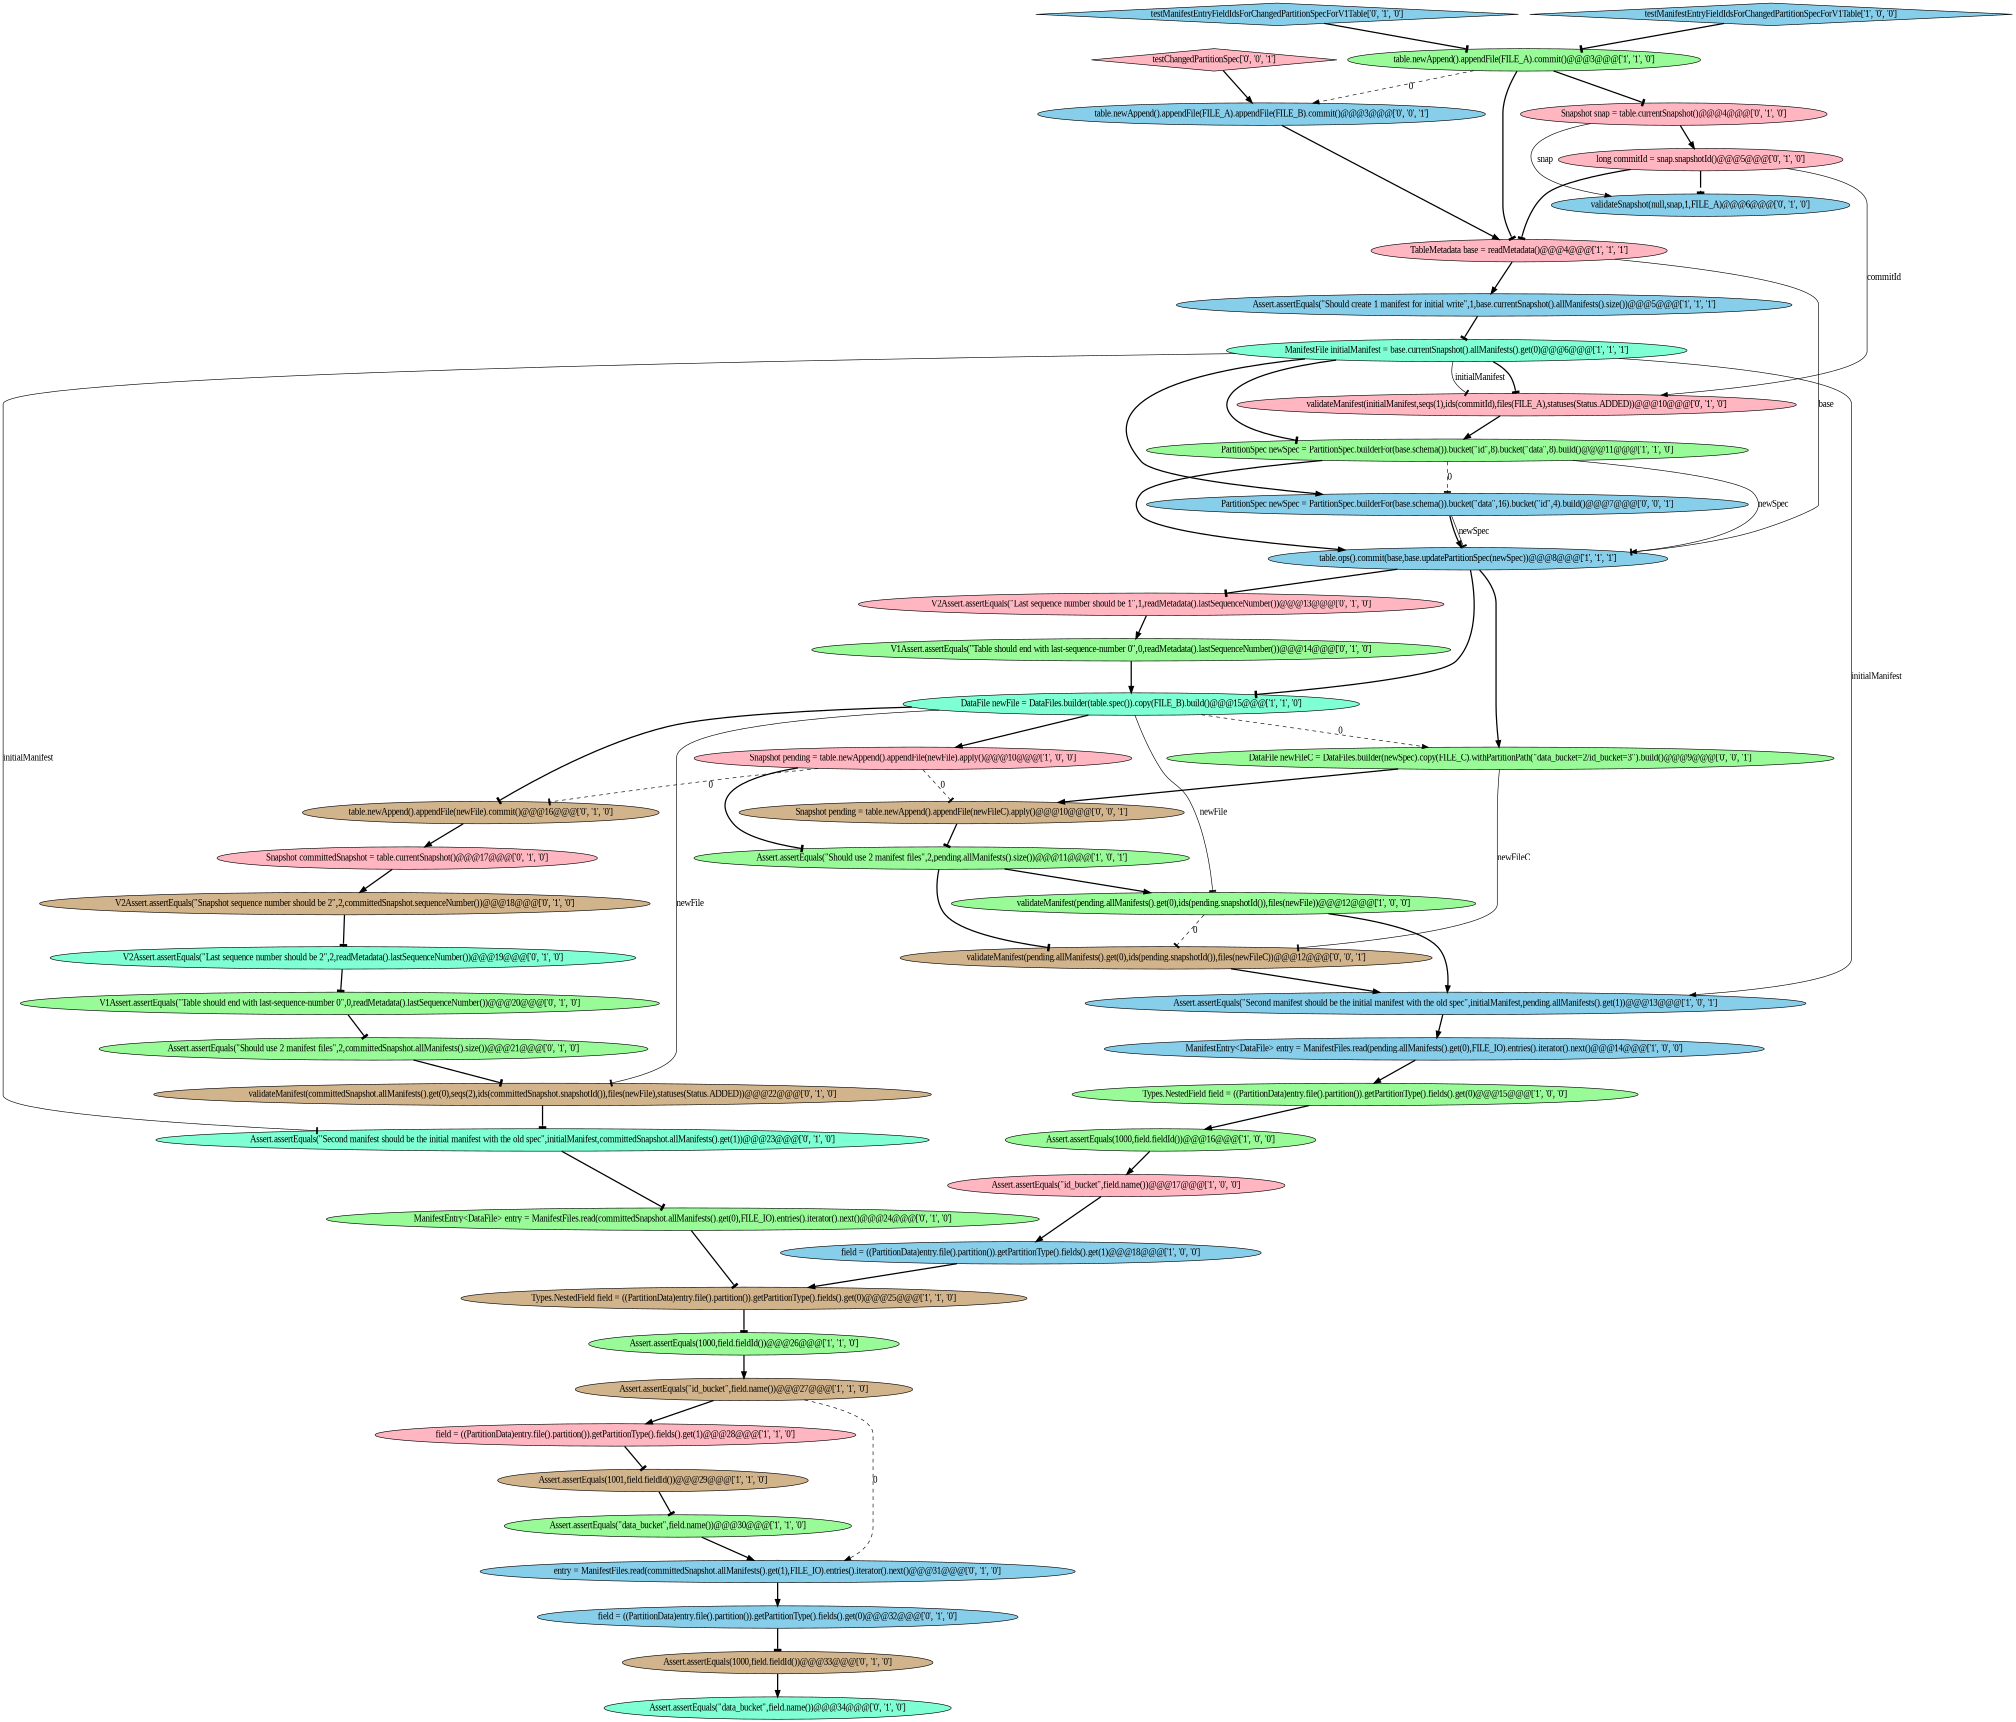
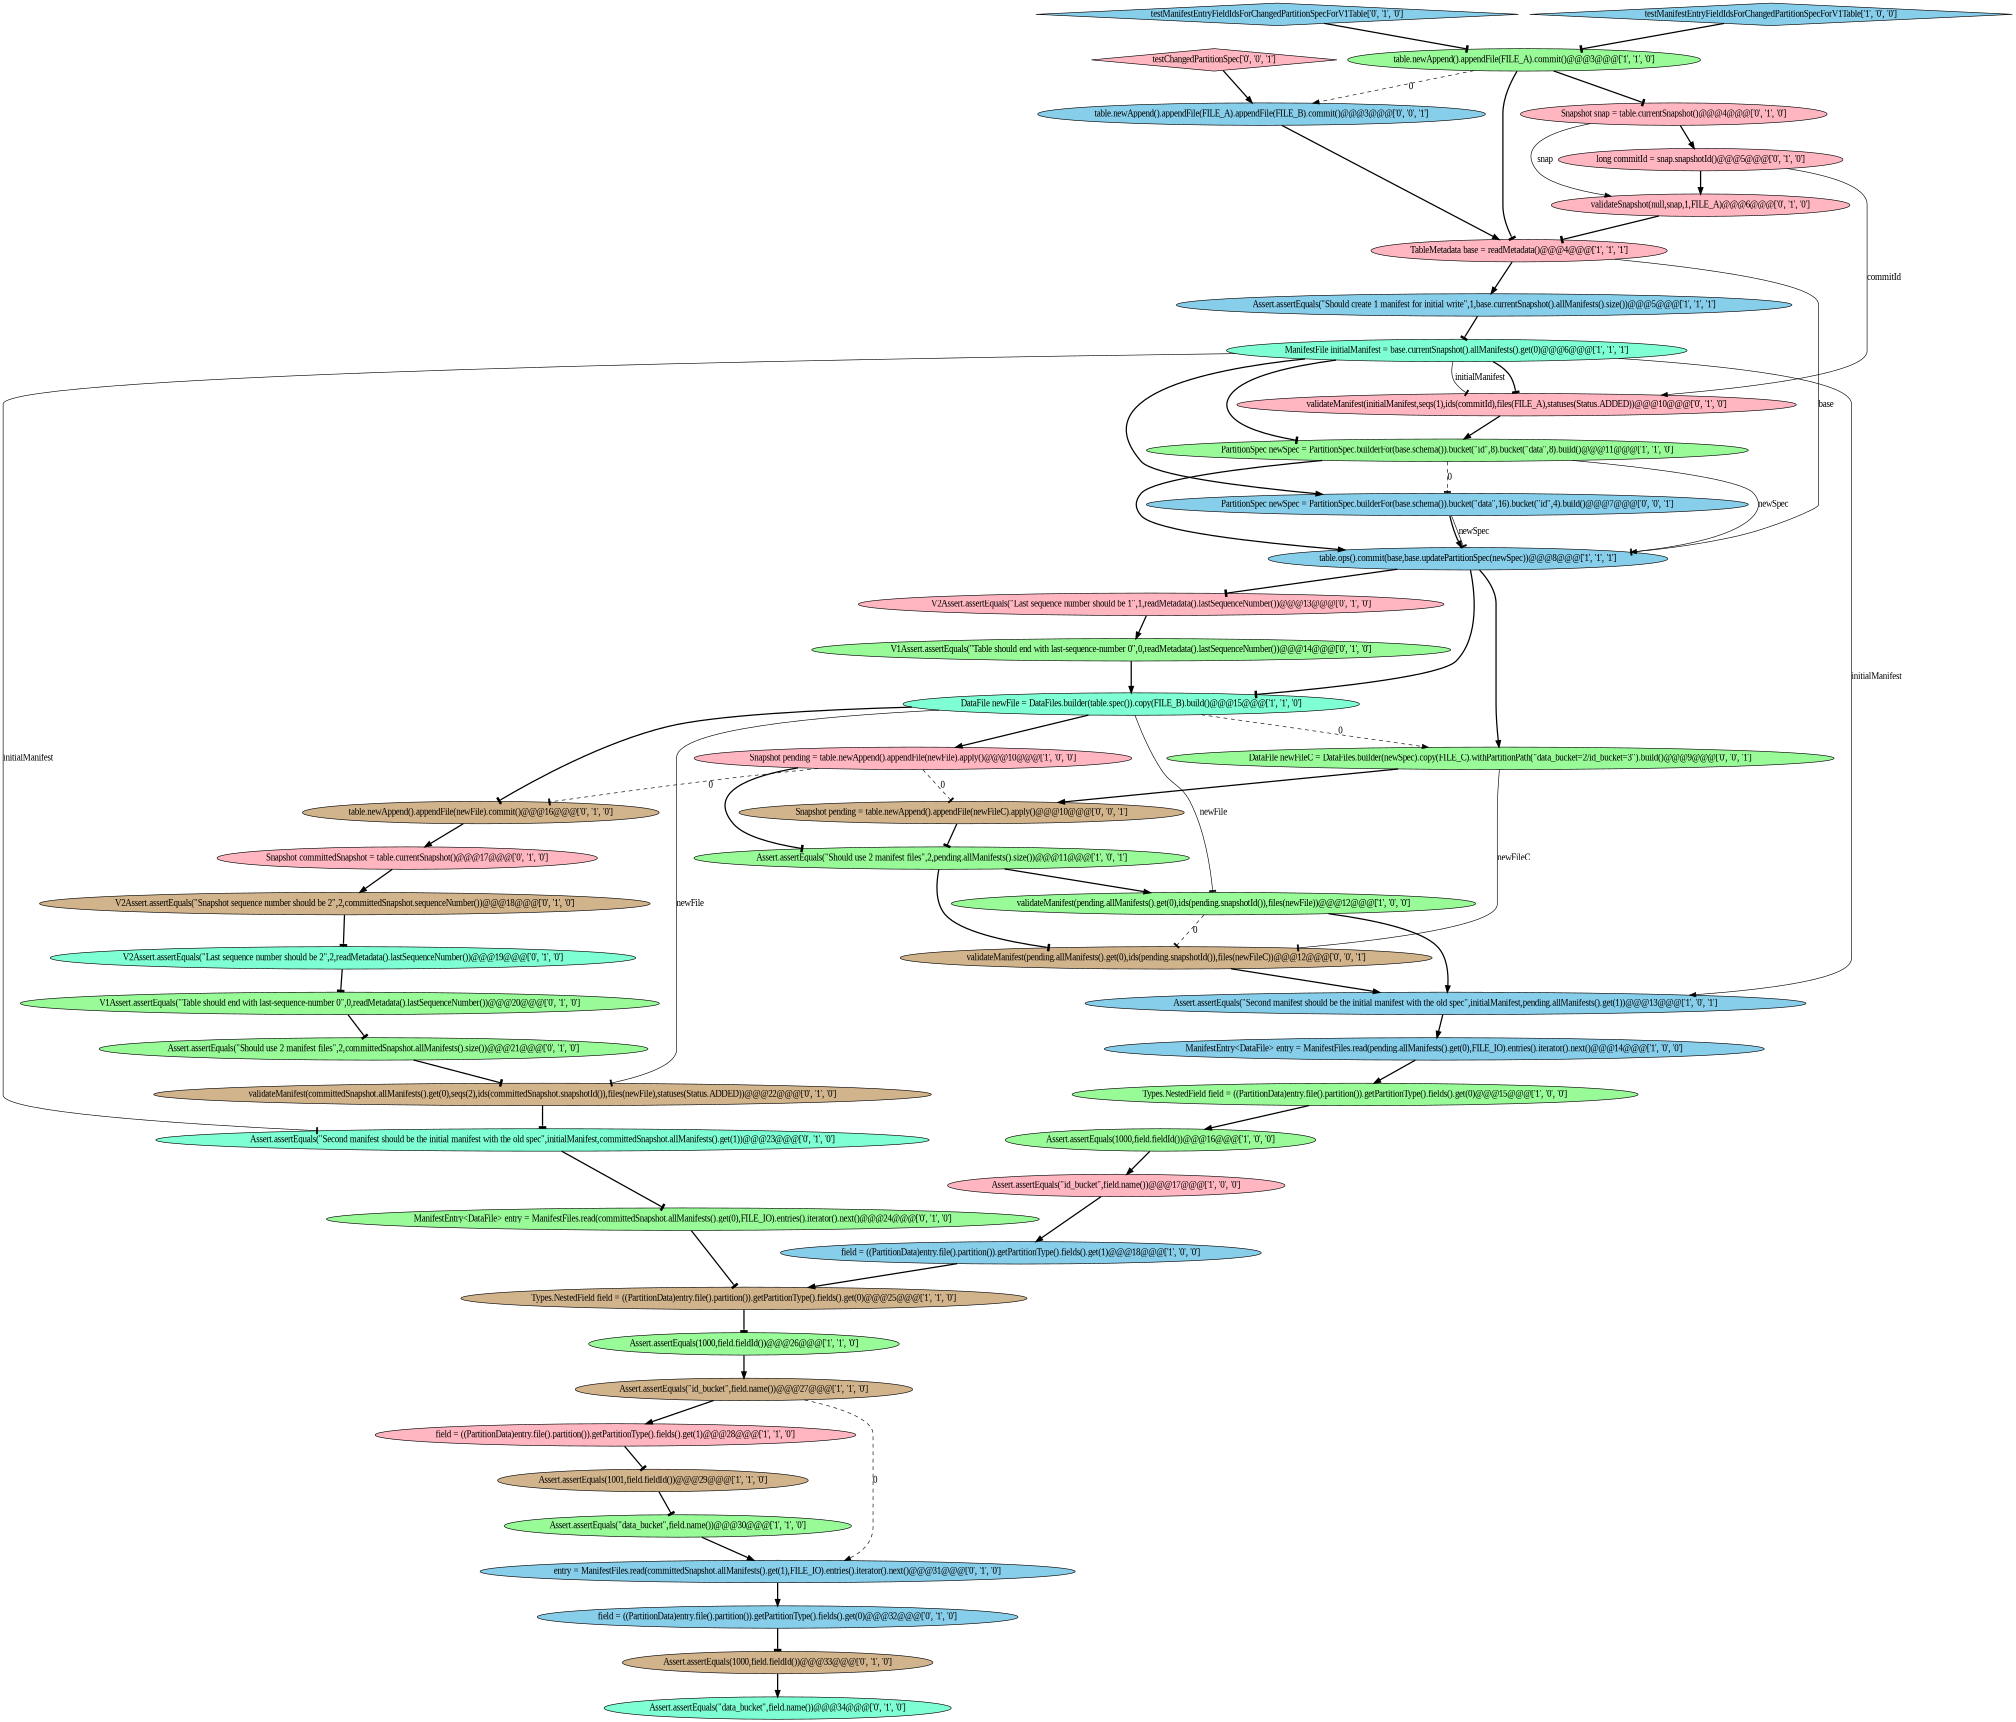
edge "long commitId = snap.snapshotId()@@@5@@@['0', '1', '0']" -> "validateSnapshot(null,snap,1,FILE_A)@@@6@@@['0', '1', '0']": arrowhead tee -> normal
edge "long commitId = snap.snapshotId()@@@5@@@['0', '1', '0']" -> "TableMetadata base = readMetadata()@@@4@@@['1', '1', '1']": now "validateSnapshot(null,snap,1,FILE_A)@@@6@@@['0', '1', '0']" -> "TableMetadata base = readMetadata()@@@4@@@['1', '1', '1']"
node "validateSnapshot(null,snap,1,FILE_A)@@@6@@@['0', '1', '0']": fillcolor skyblue -> lightpink
